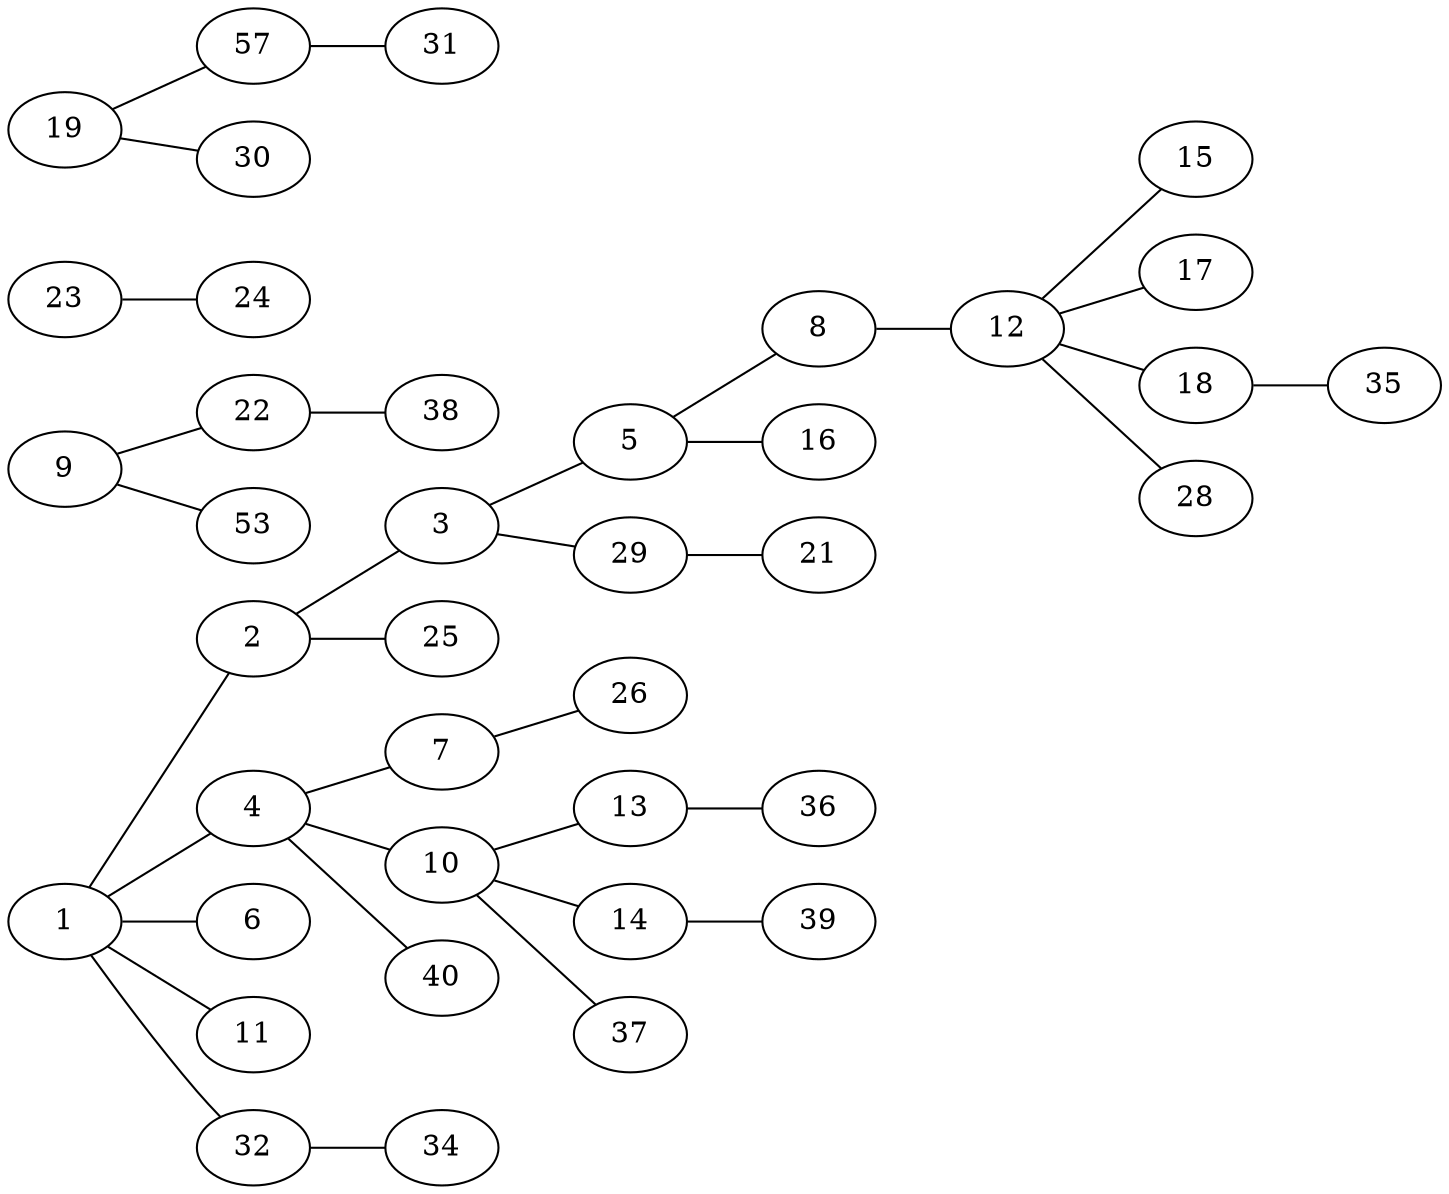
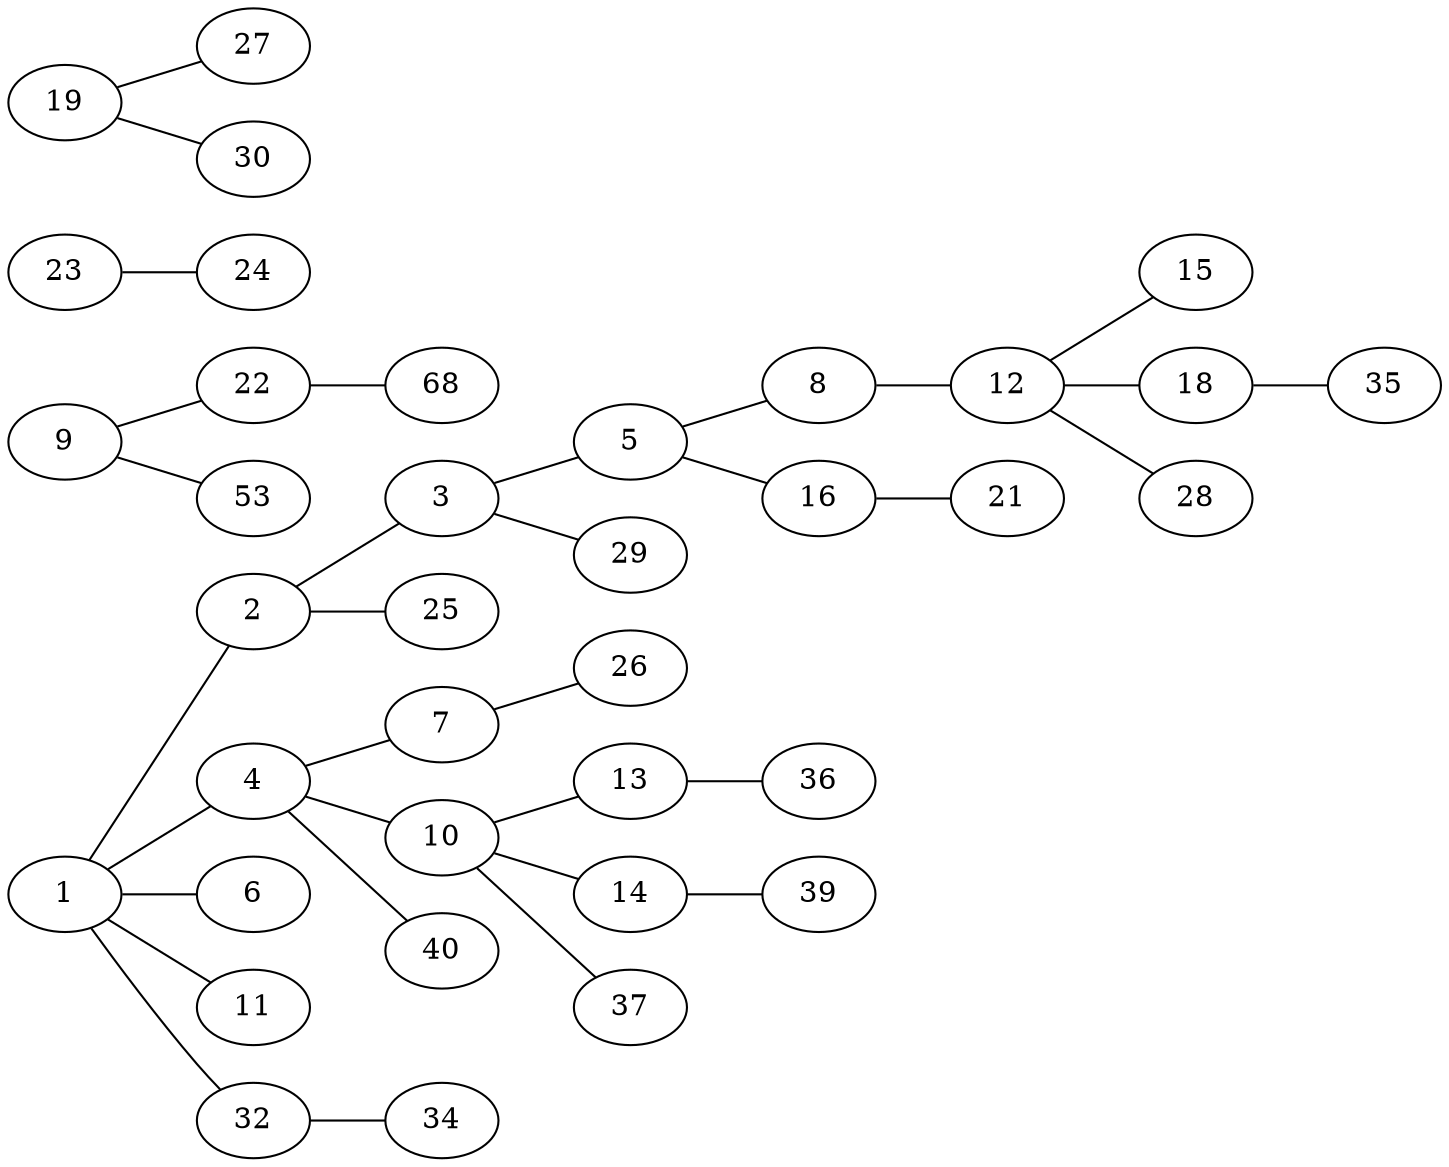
node "57": label "57" -> "27"
node "31": removed
node "17": removed
node "38": label "38" -> "68"
edge "29" -- "21": now "16" -- "21"
